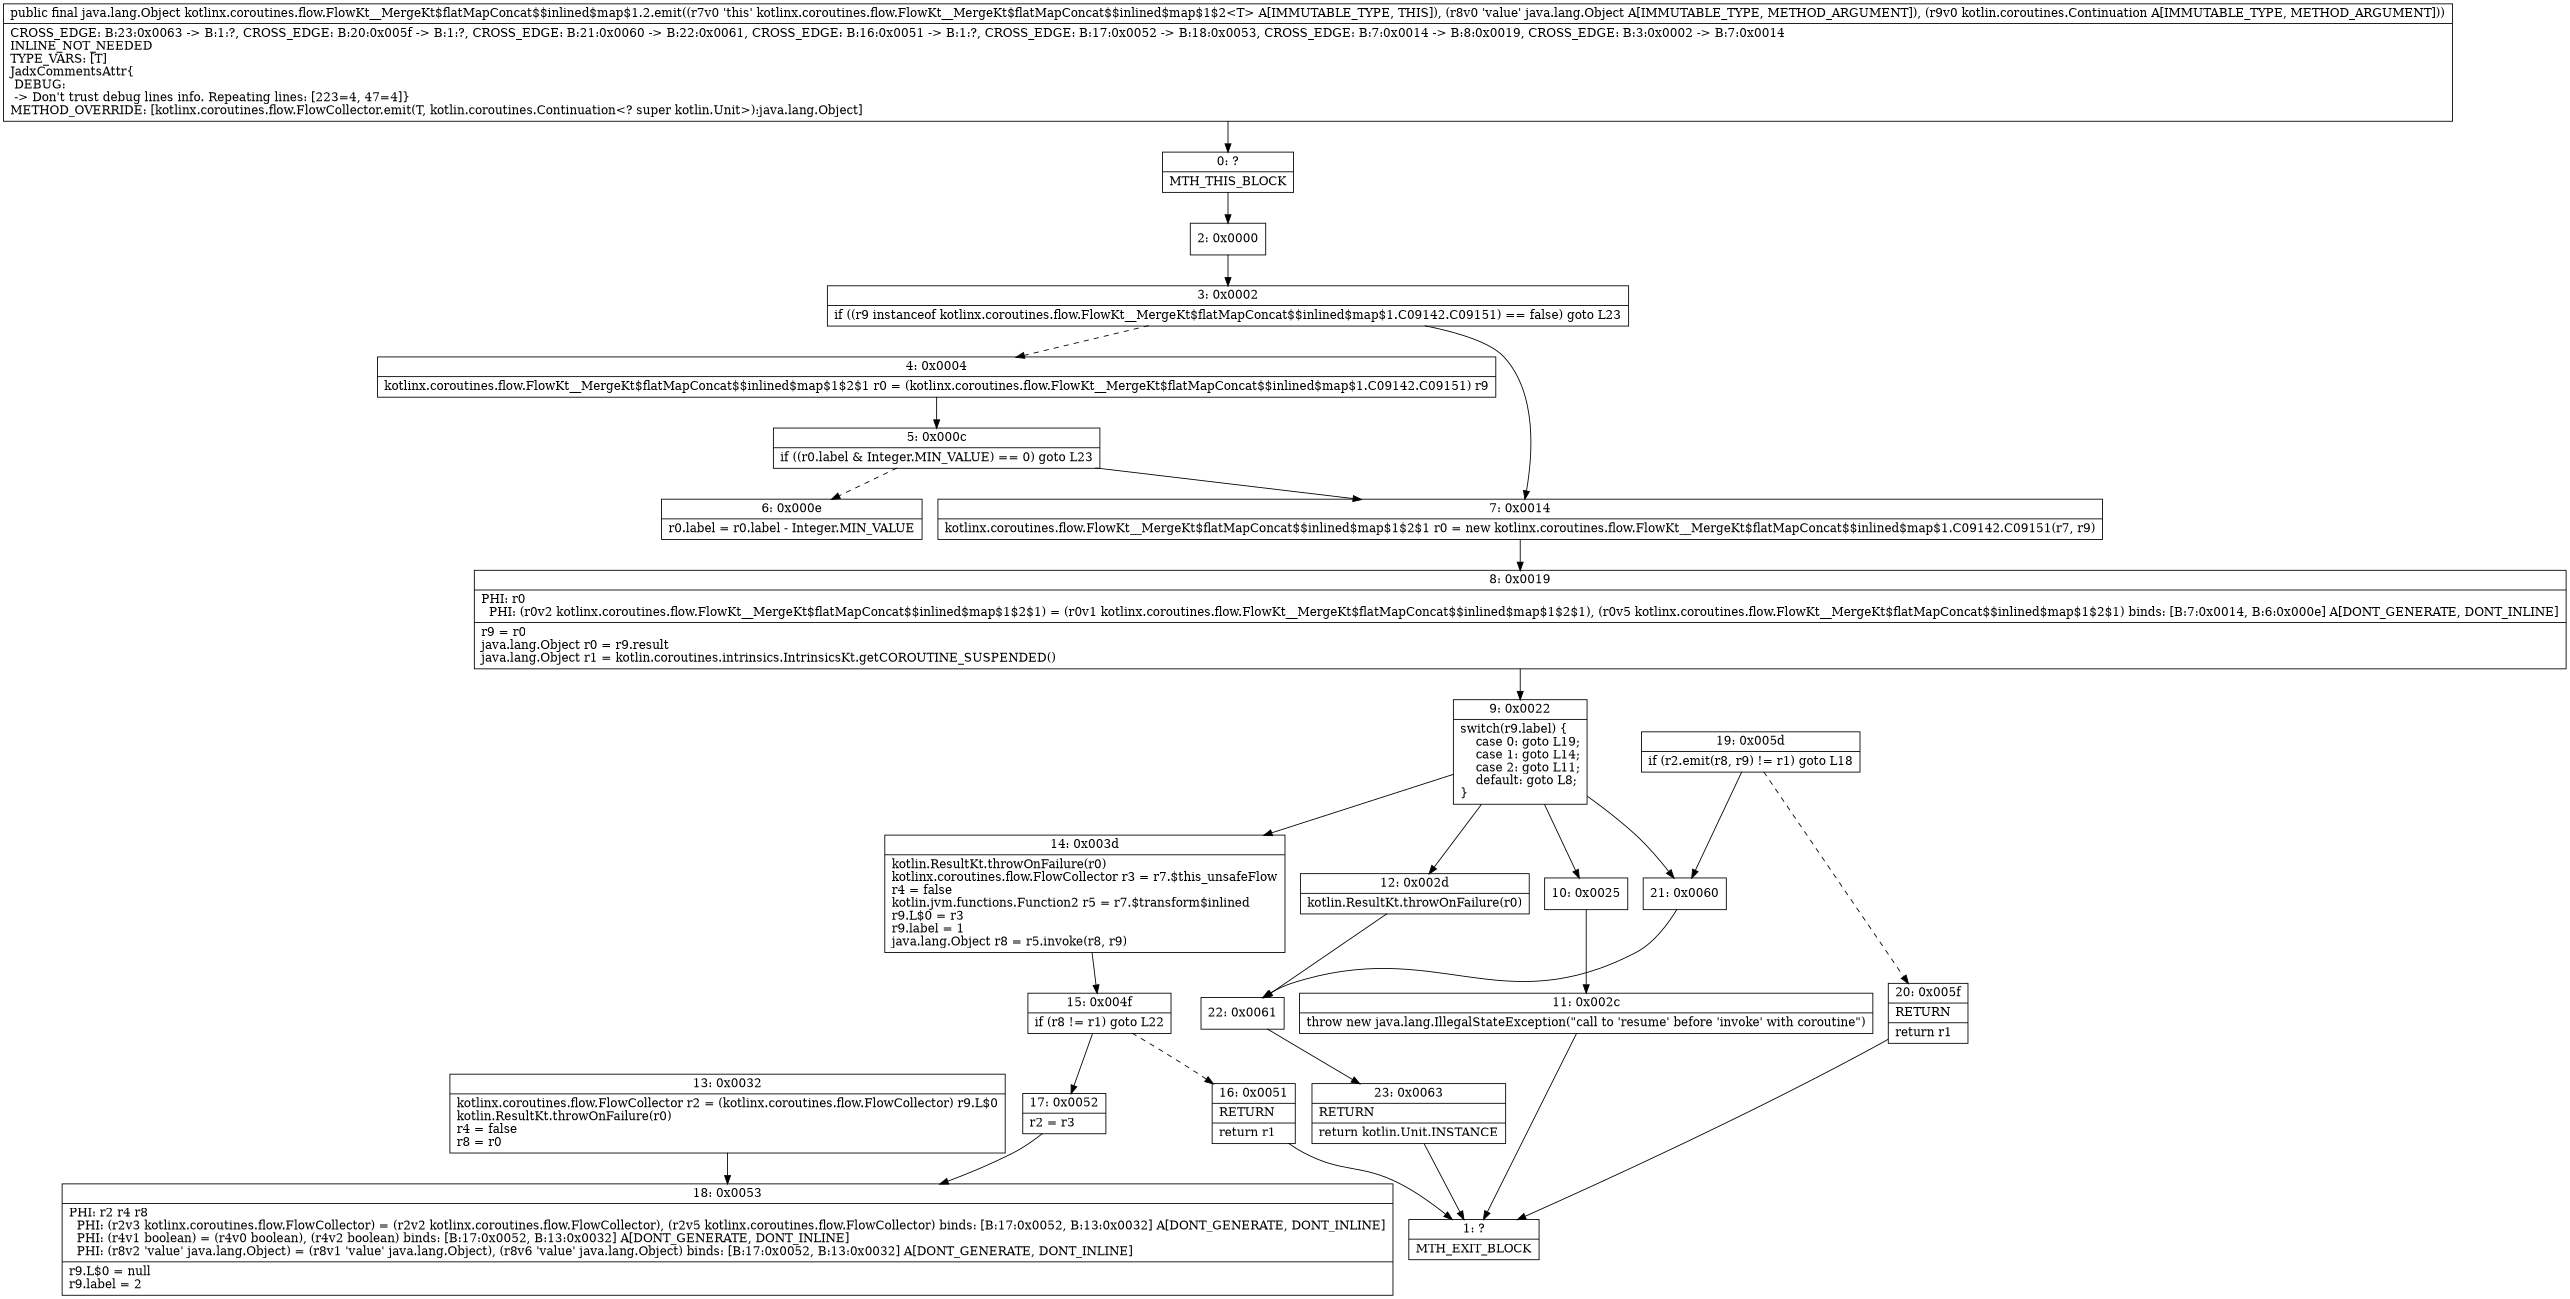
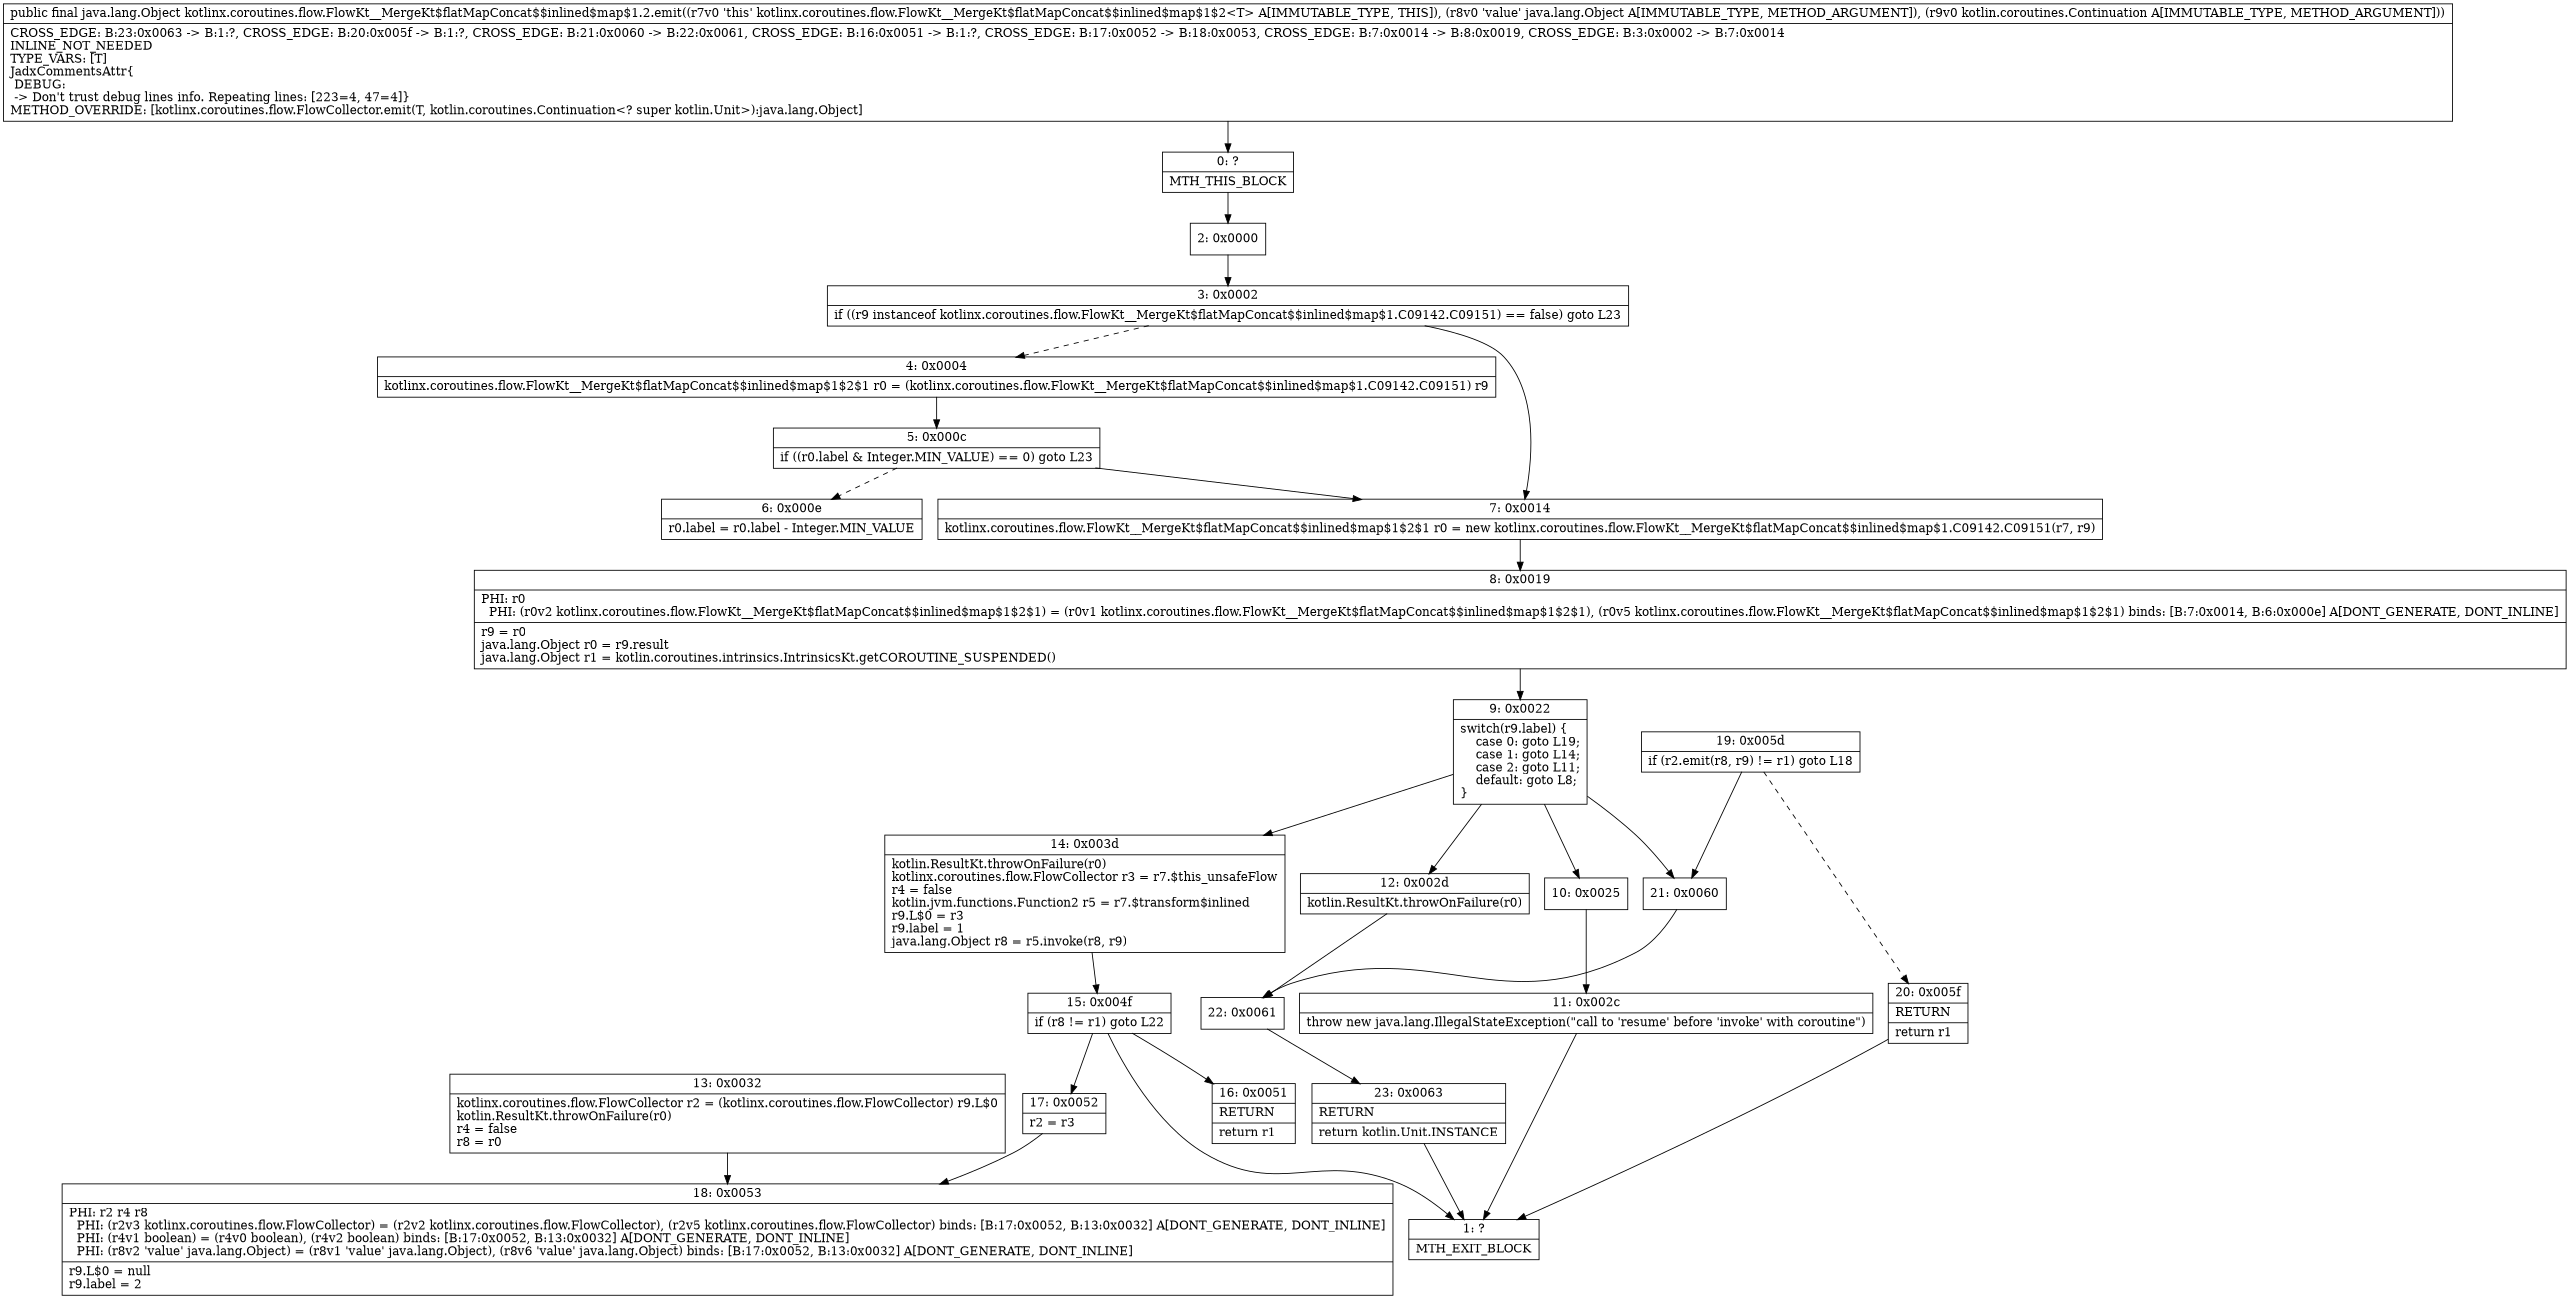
edge "15: 0x004f" -> "16: 0x0051": style dashed -> solid
edge "16: 0x0051" -> "1: ?": now "15: 0x004f" -> "1: ?"
